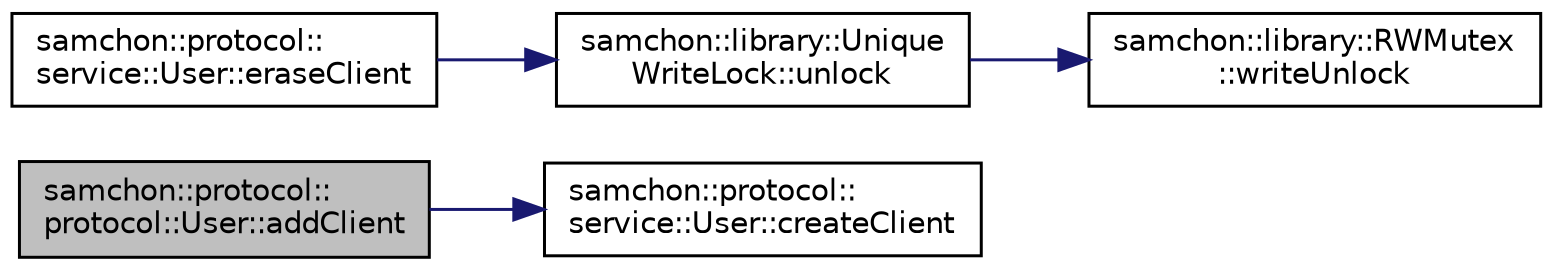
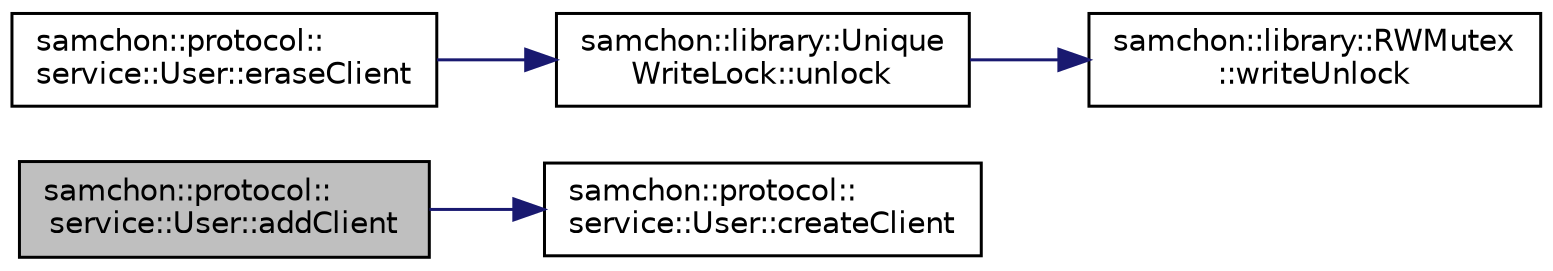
node "samchon::protocol:: protocol::User::addClient": label "samchon::protocol:: protocol::User::addClient" -> "samchon::protocol:: service::User::addClient"
